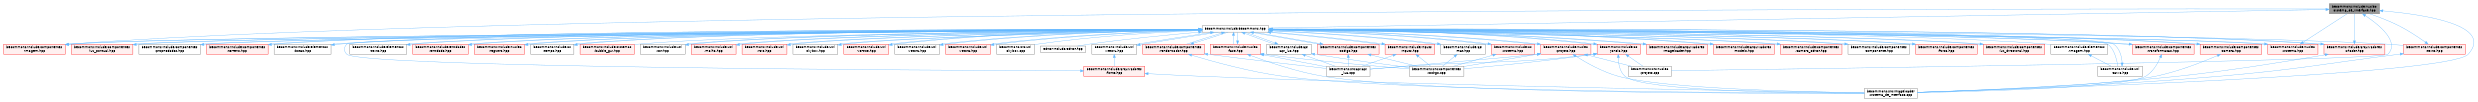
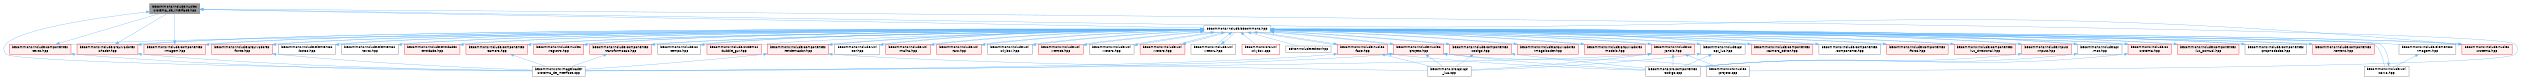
node "becommons/src/util /skybox.cpp": color grey40 -> red
edge "becommons/src/api/api _lua.cpp" -> "becommons/include/inputs /inputs.hpp": removed
edge "becommons/include/arquivadores /fonte.hpp" -> "becommons/include/util /vetor4.hpp": now "becommons/include/arquivadores /fonte.hpp" -> "becommons/include/becommons.hpp"
